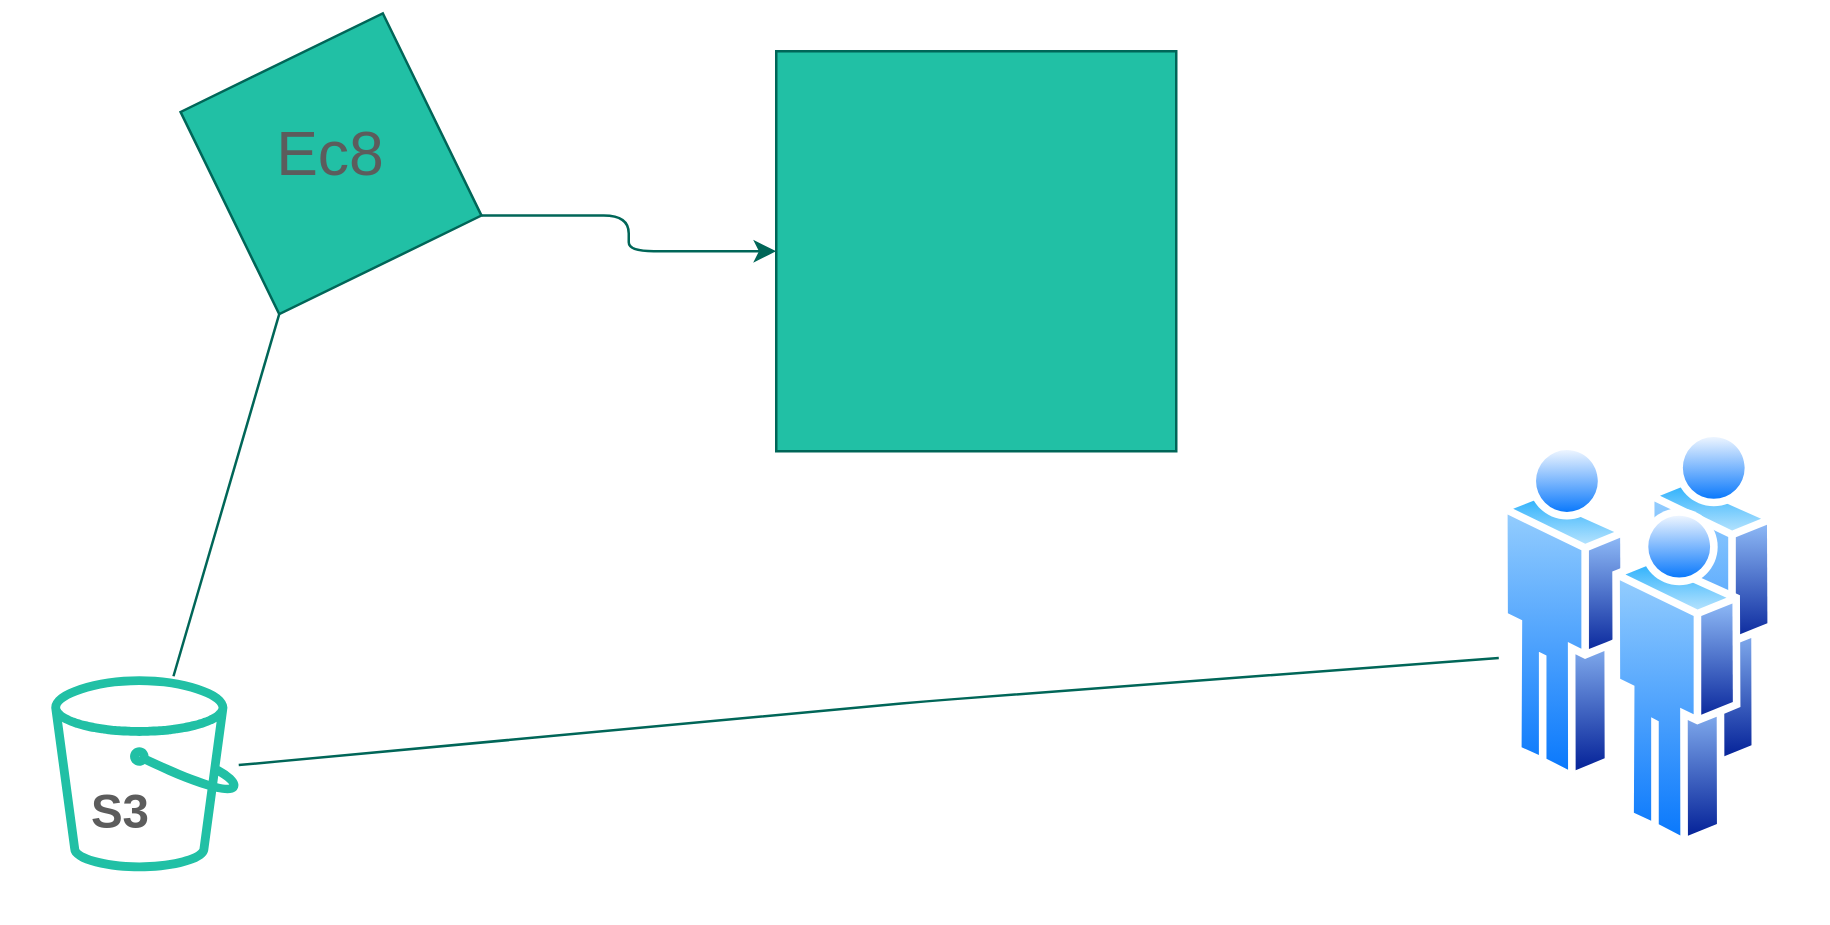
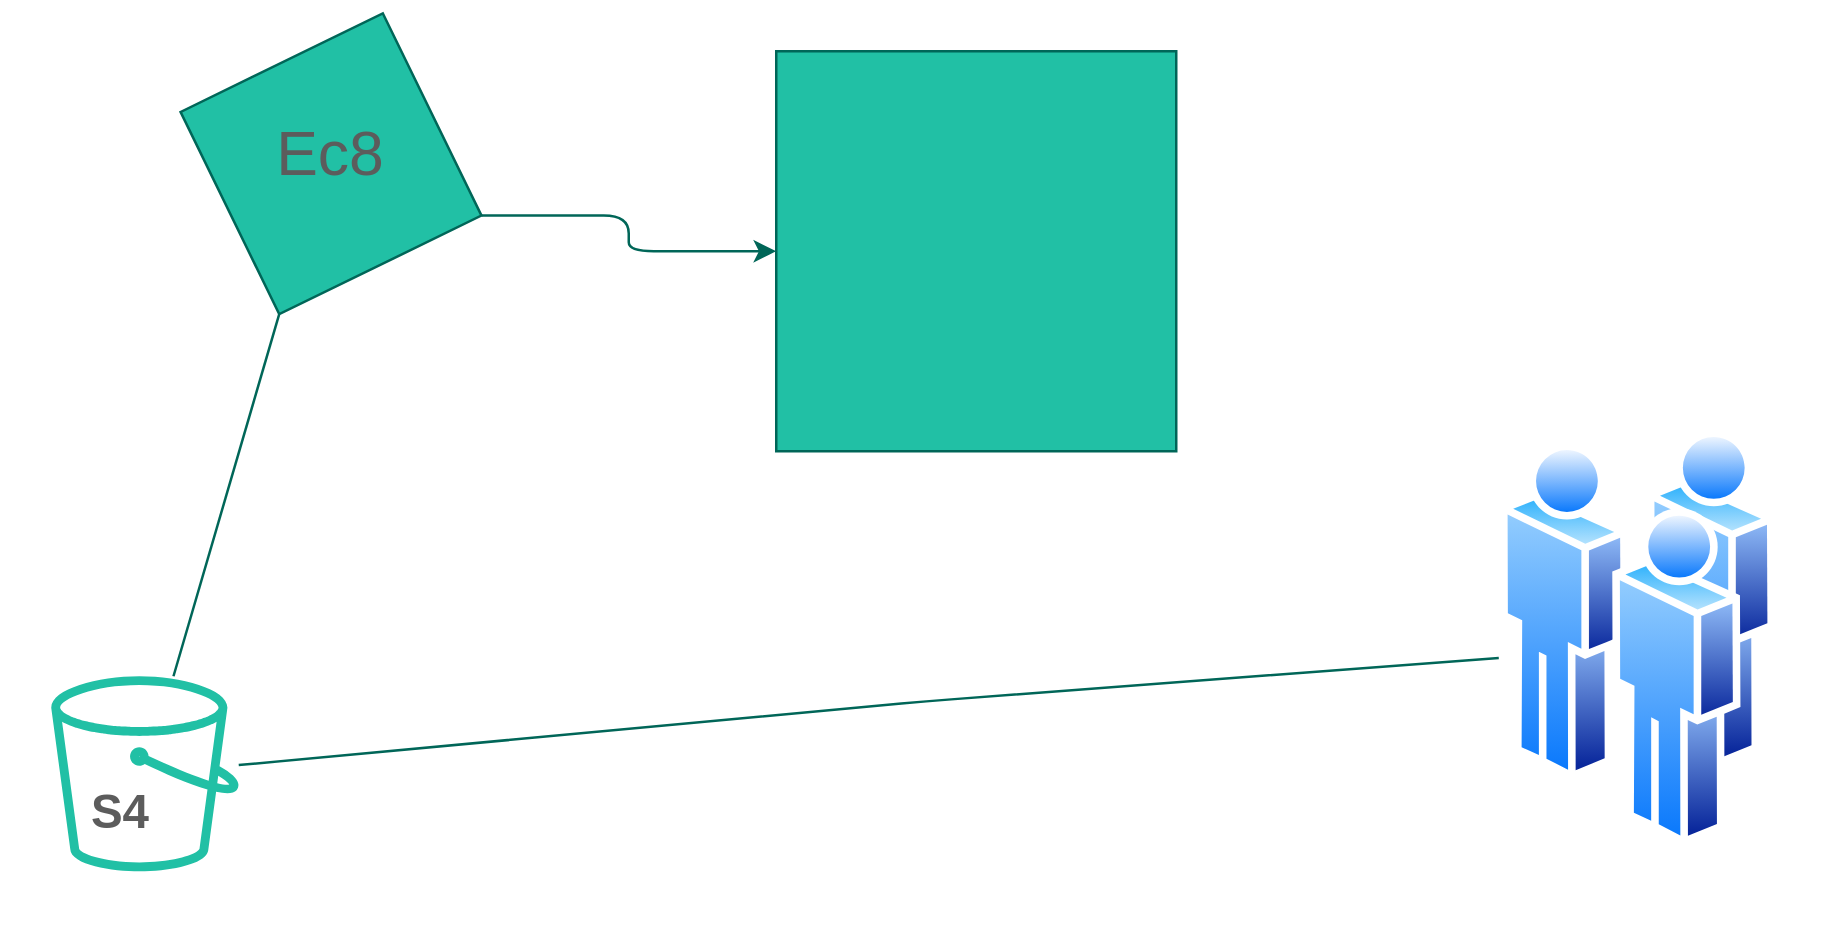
node "S3": label "S3" -> "S4"
